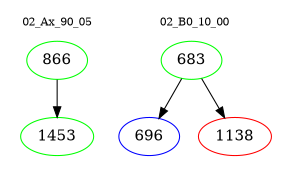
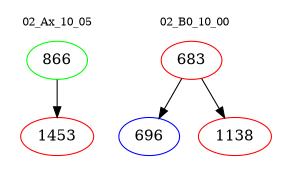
cluster "02_Ax_90_05": label "02_Ax_90_05" -> "02_Ax_10_05"
node "683": color green -> red
node "1453": color green -> red
